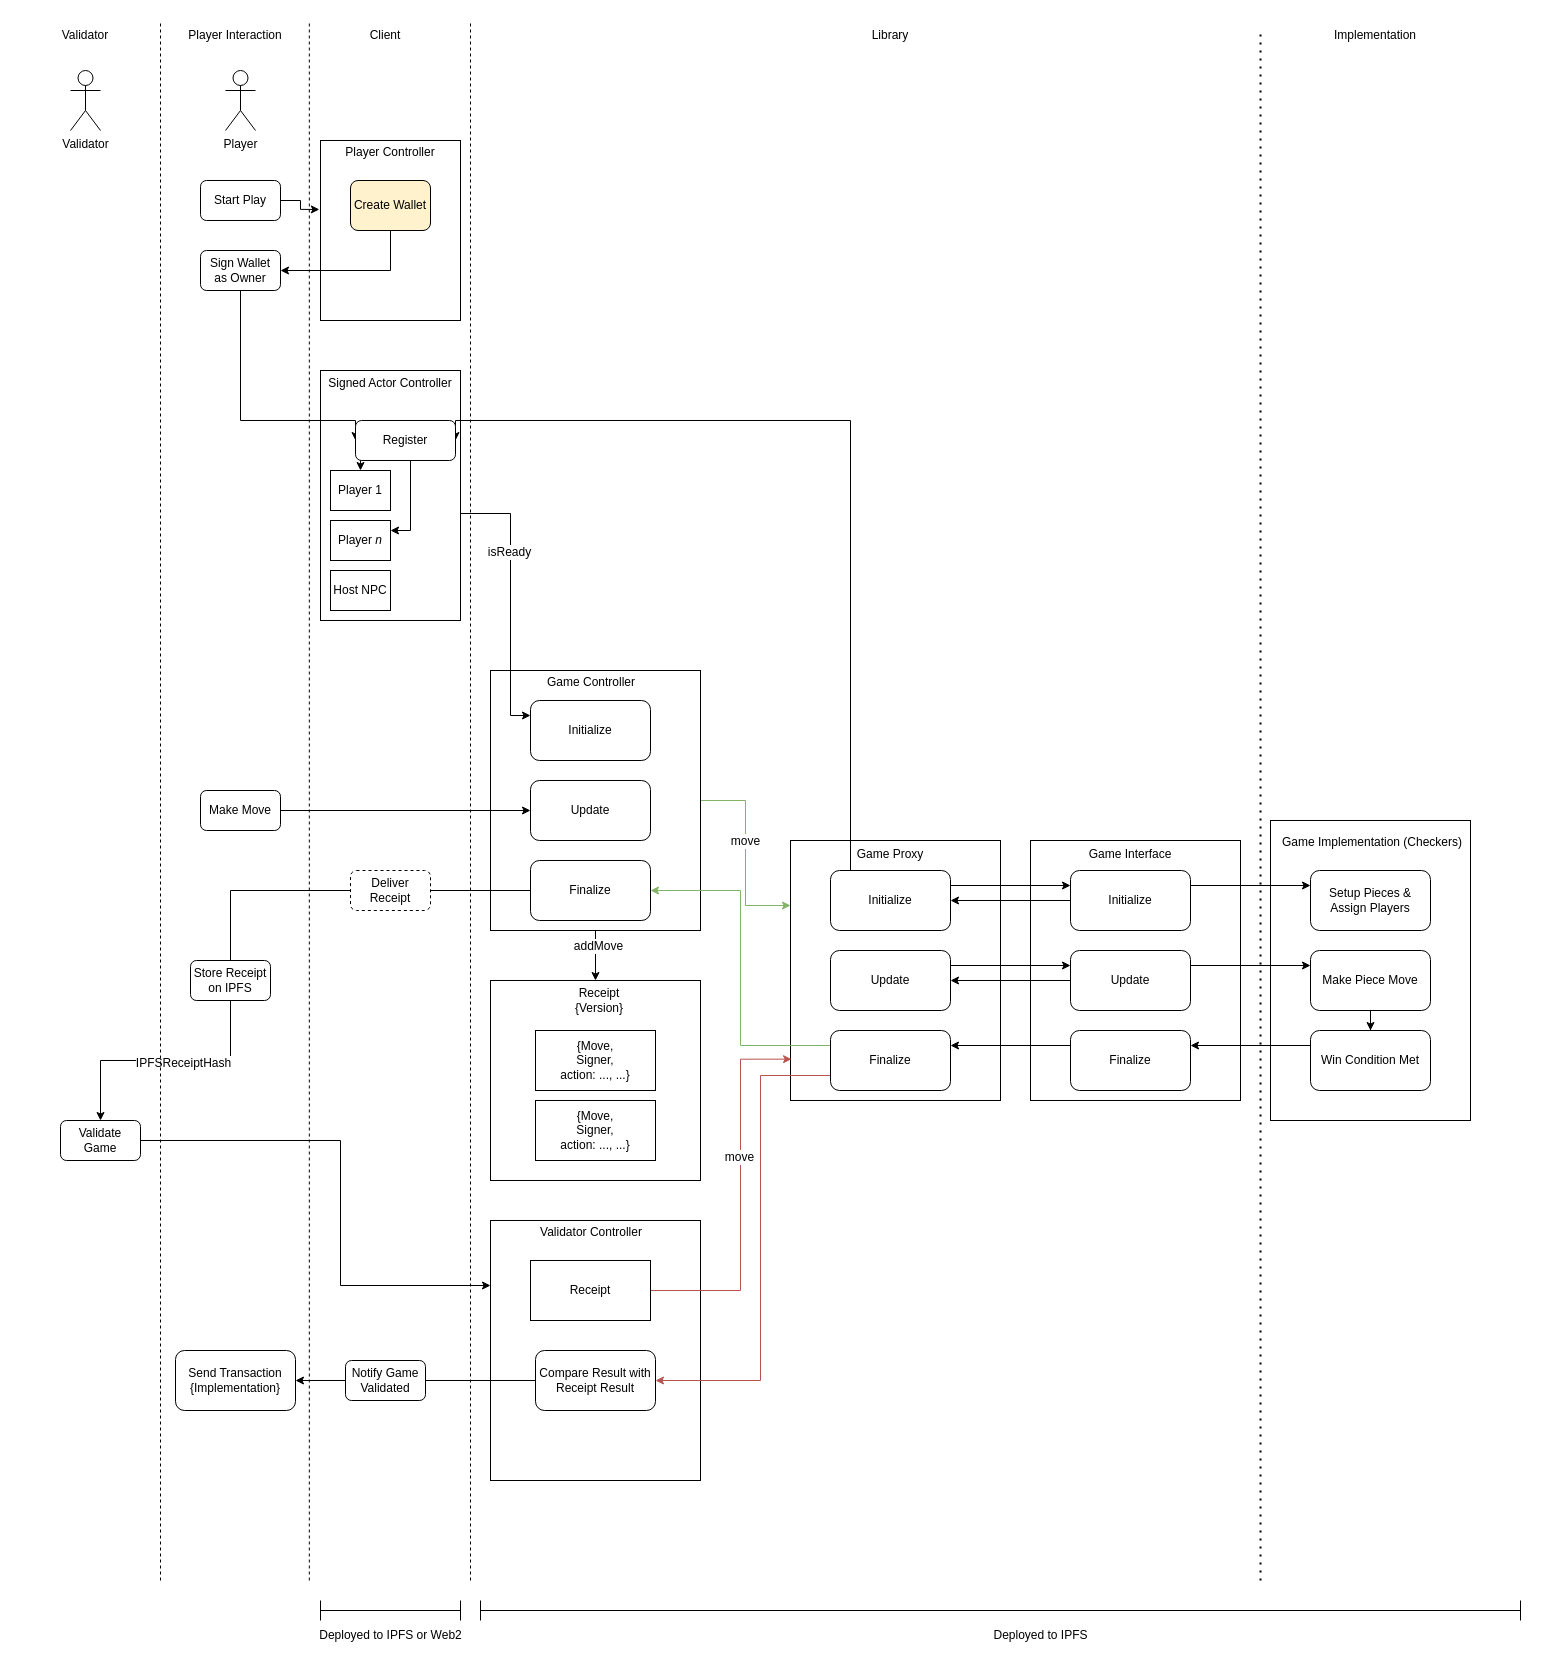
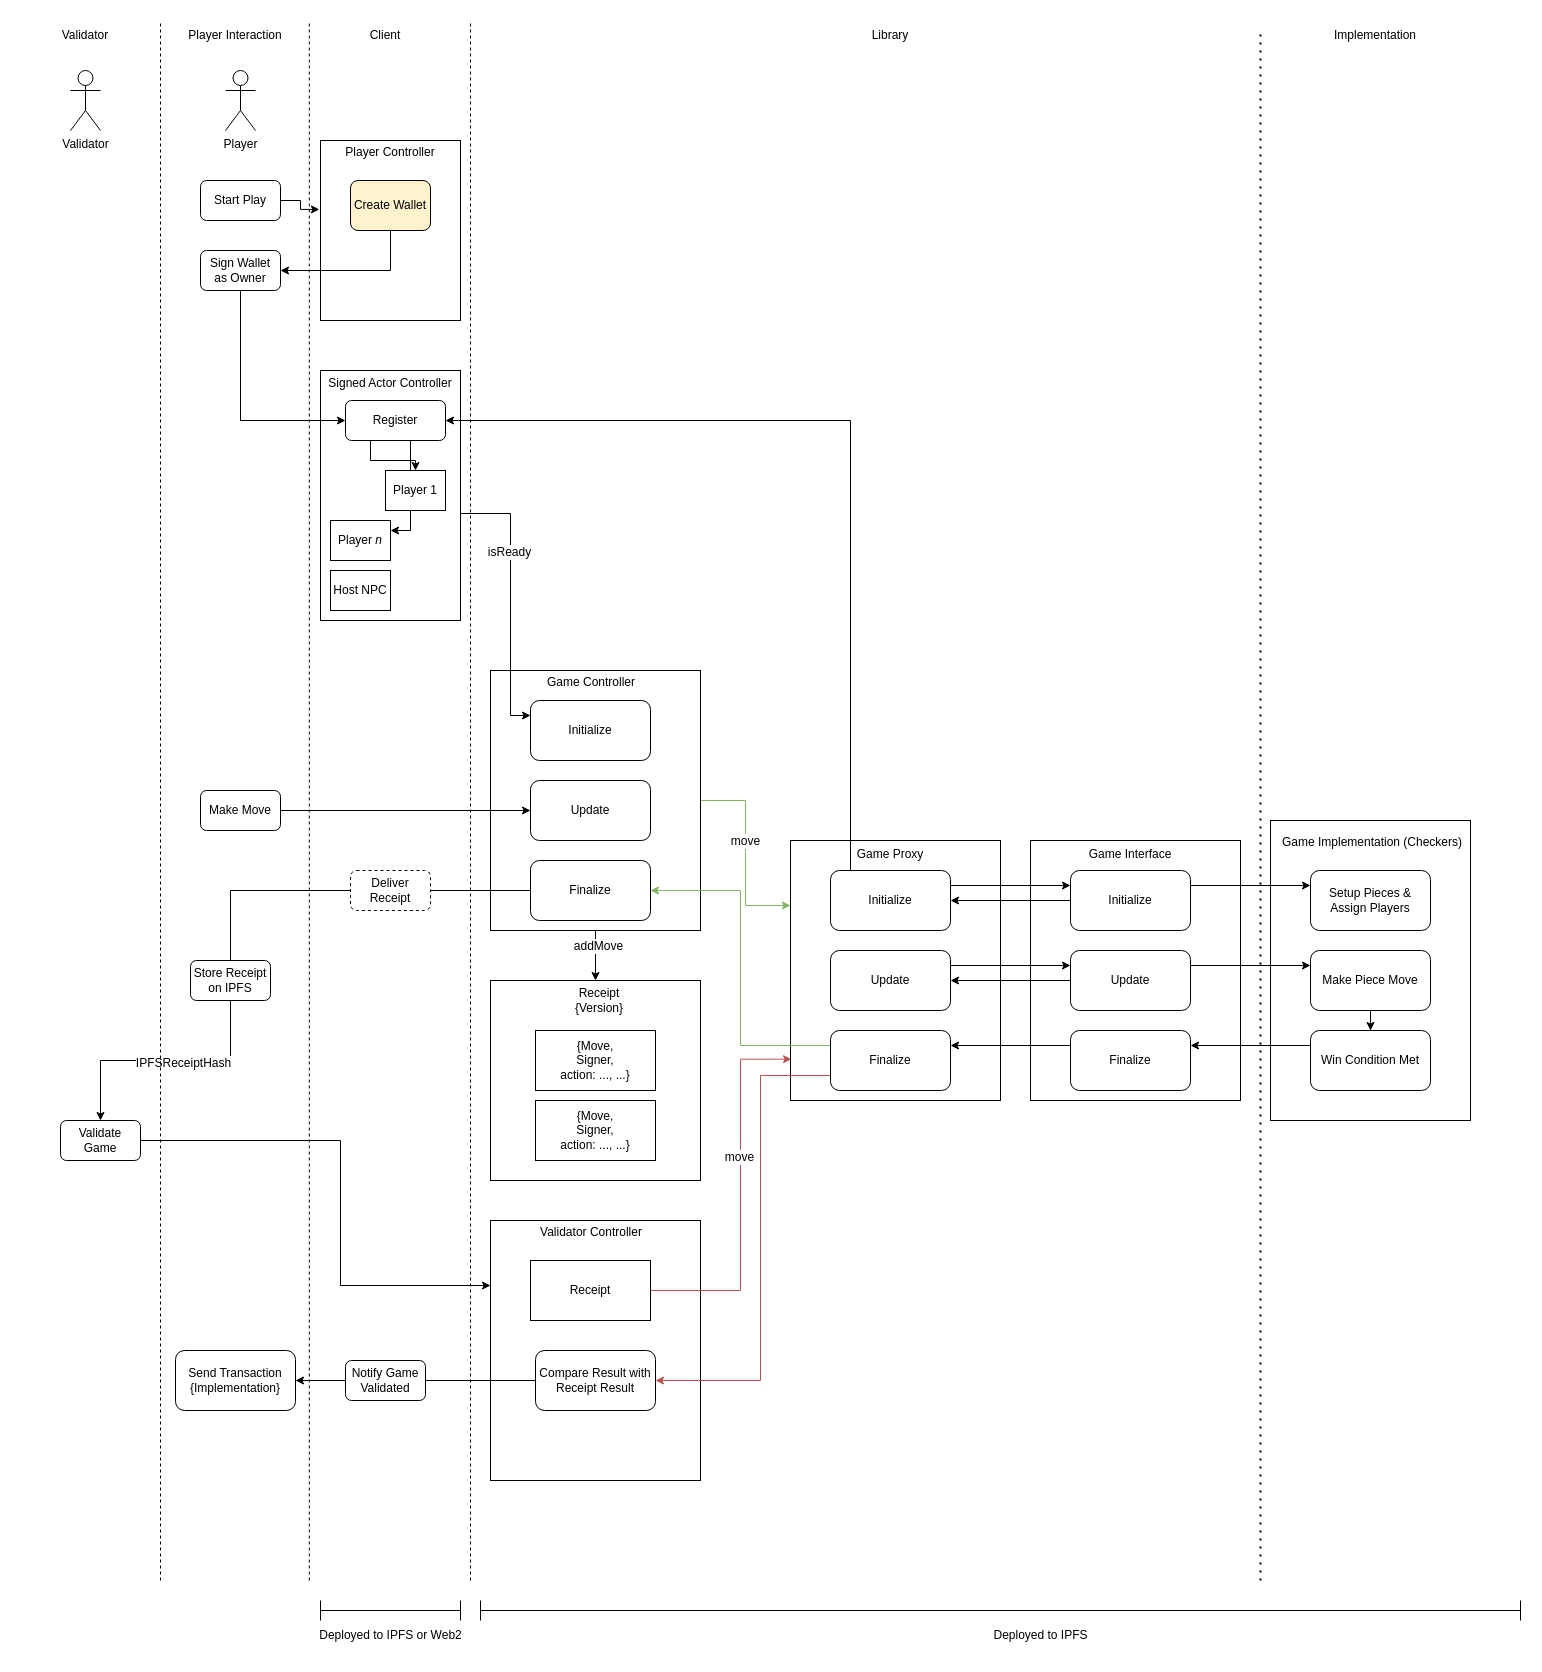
node "Register": moved (406, 441) -> (396, 421)
node "Player 1": moved (361, 491) -> (416, 491)
